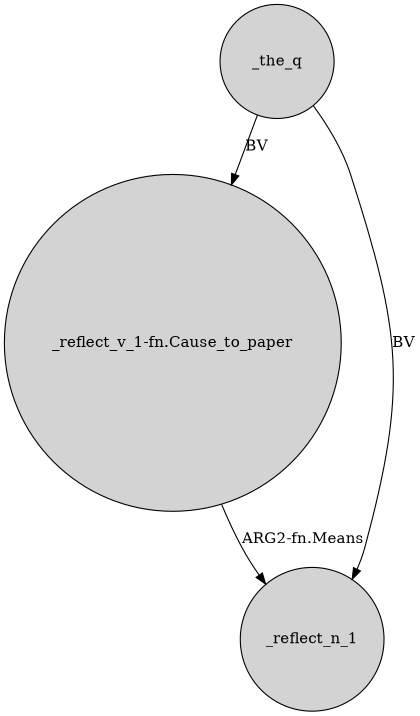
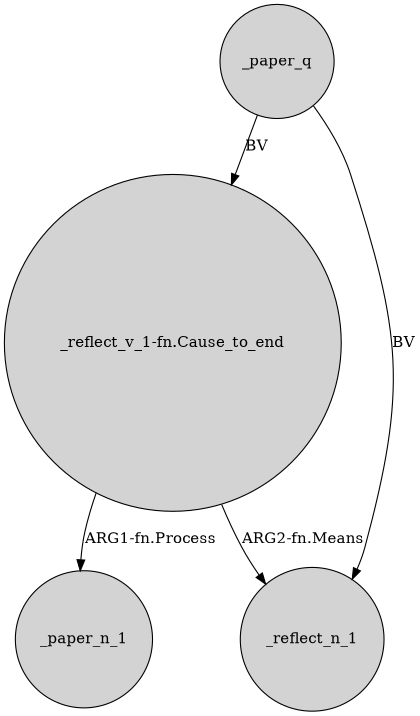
node "_the_q": label "_the_q" -> "_paper_q"
node "_reflect_v_1-fn.Cause_to_paper": label "_reflect_v_1-fn.Cause_to_paper" -> "_reflect_v_1-fn.Cause_to_end"
node "_paper_n_1": added
